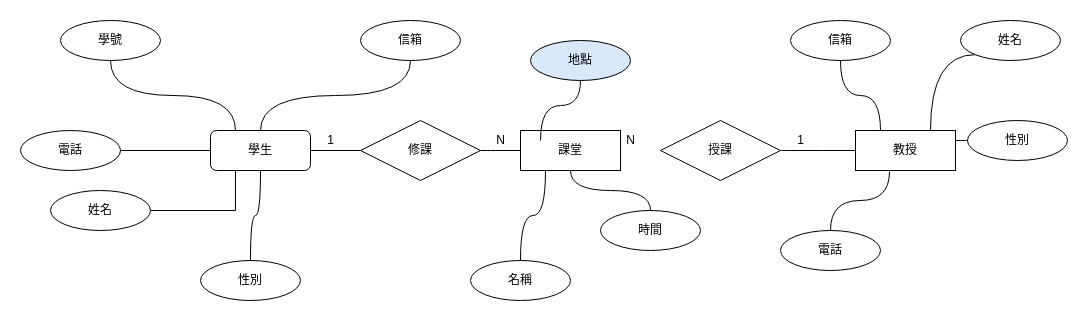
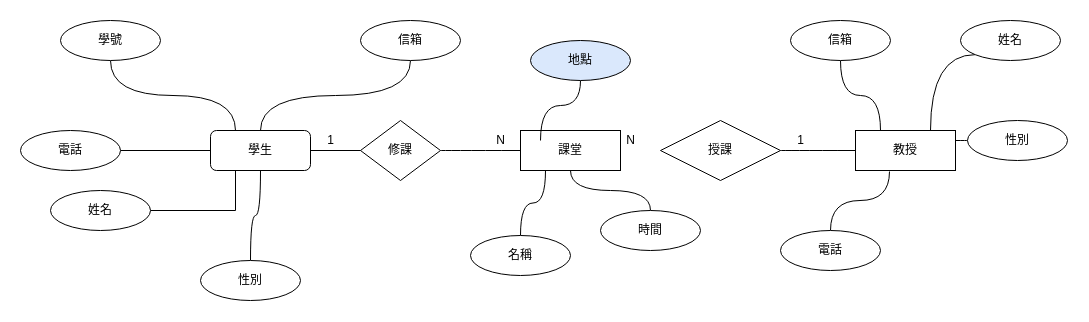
node "修課": size 120x60 -> 80x60
node "名稱": moved (521, 281) -> (521, 256)
